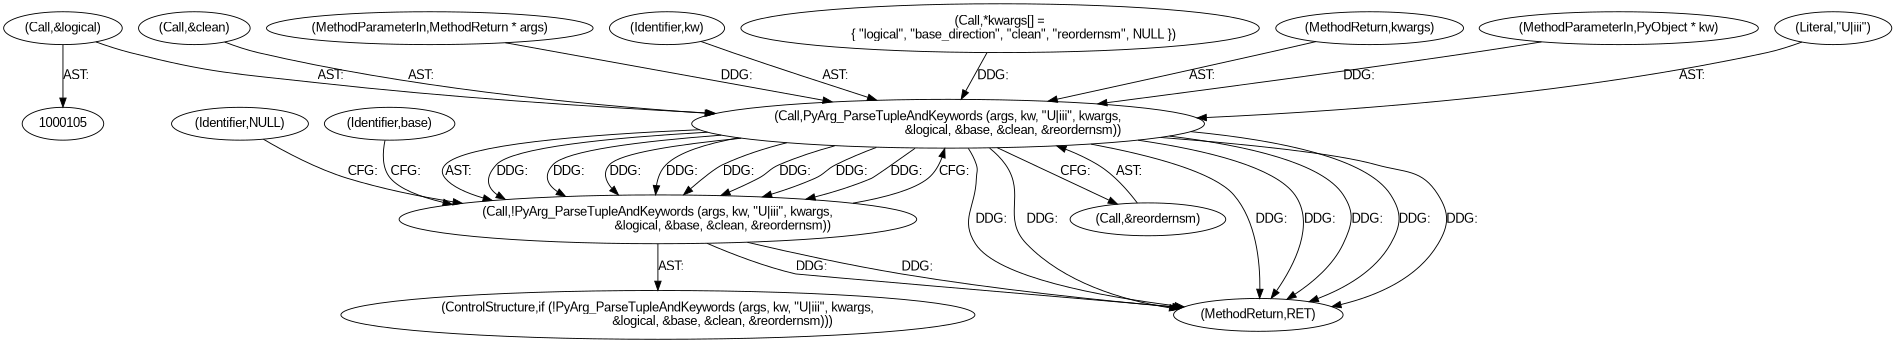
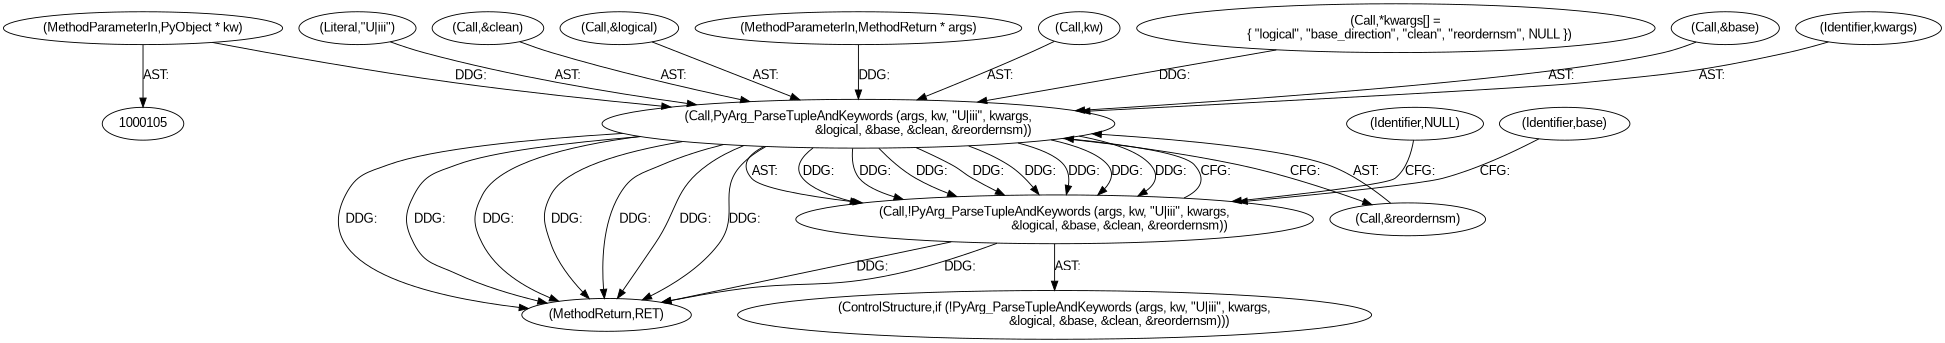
node "(Identifier,kw)": label "(Identifier,kw)" -> "(Call,kw)"
node "(MethodReturn,kwargs)": label "(MethodReturn,kwargs)" -> "(Identifier,kwargs)"
node "(Call,&base)": added
edge "(Call,&logical)" -> "1000105": now "(MethodParameterIn,PyObject * kw)" -> "1000105"
